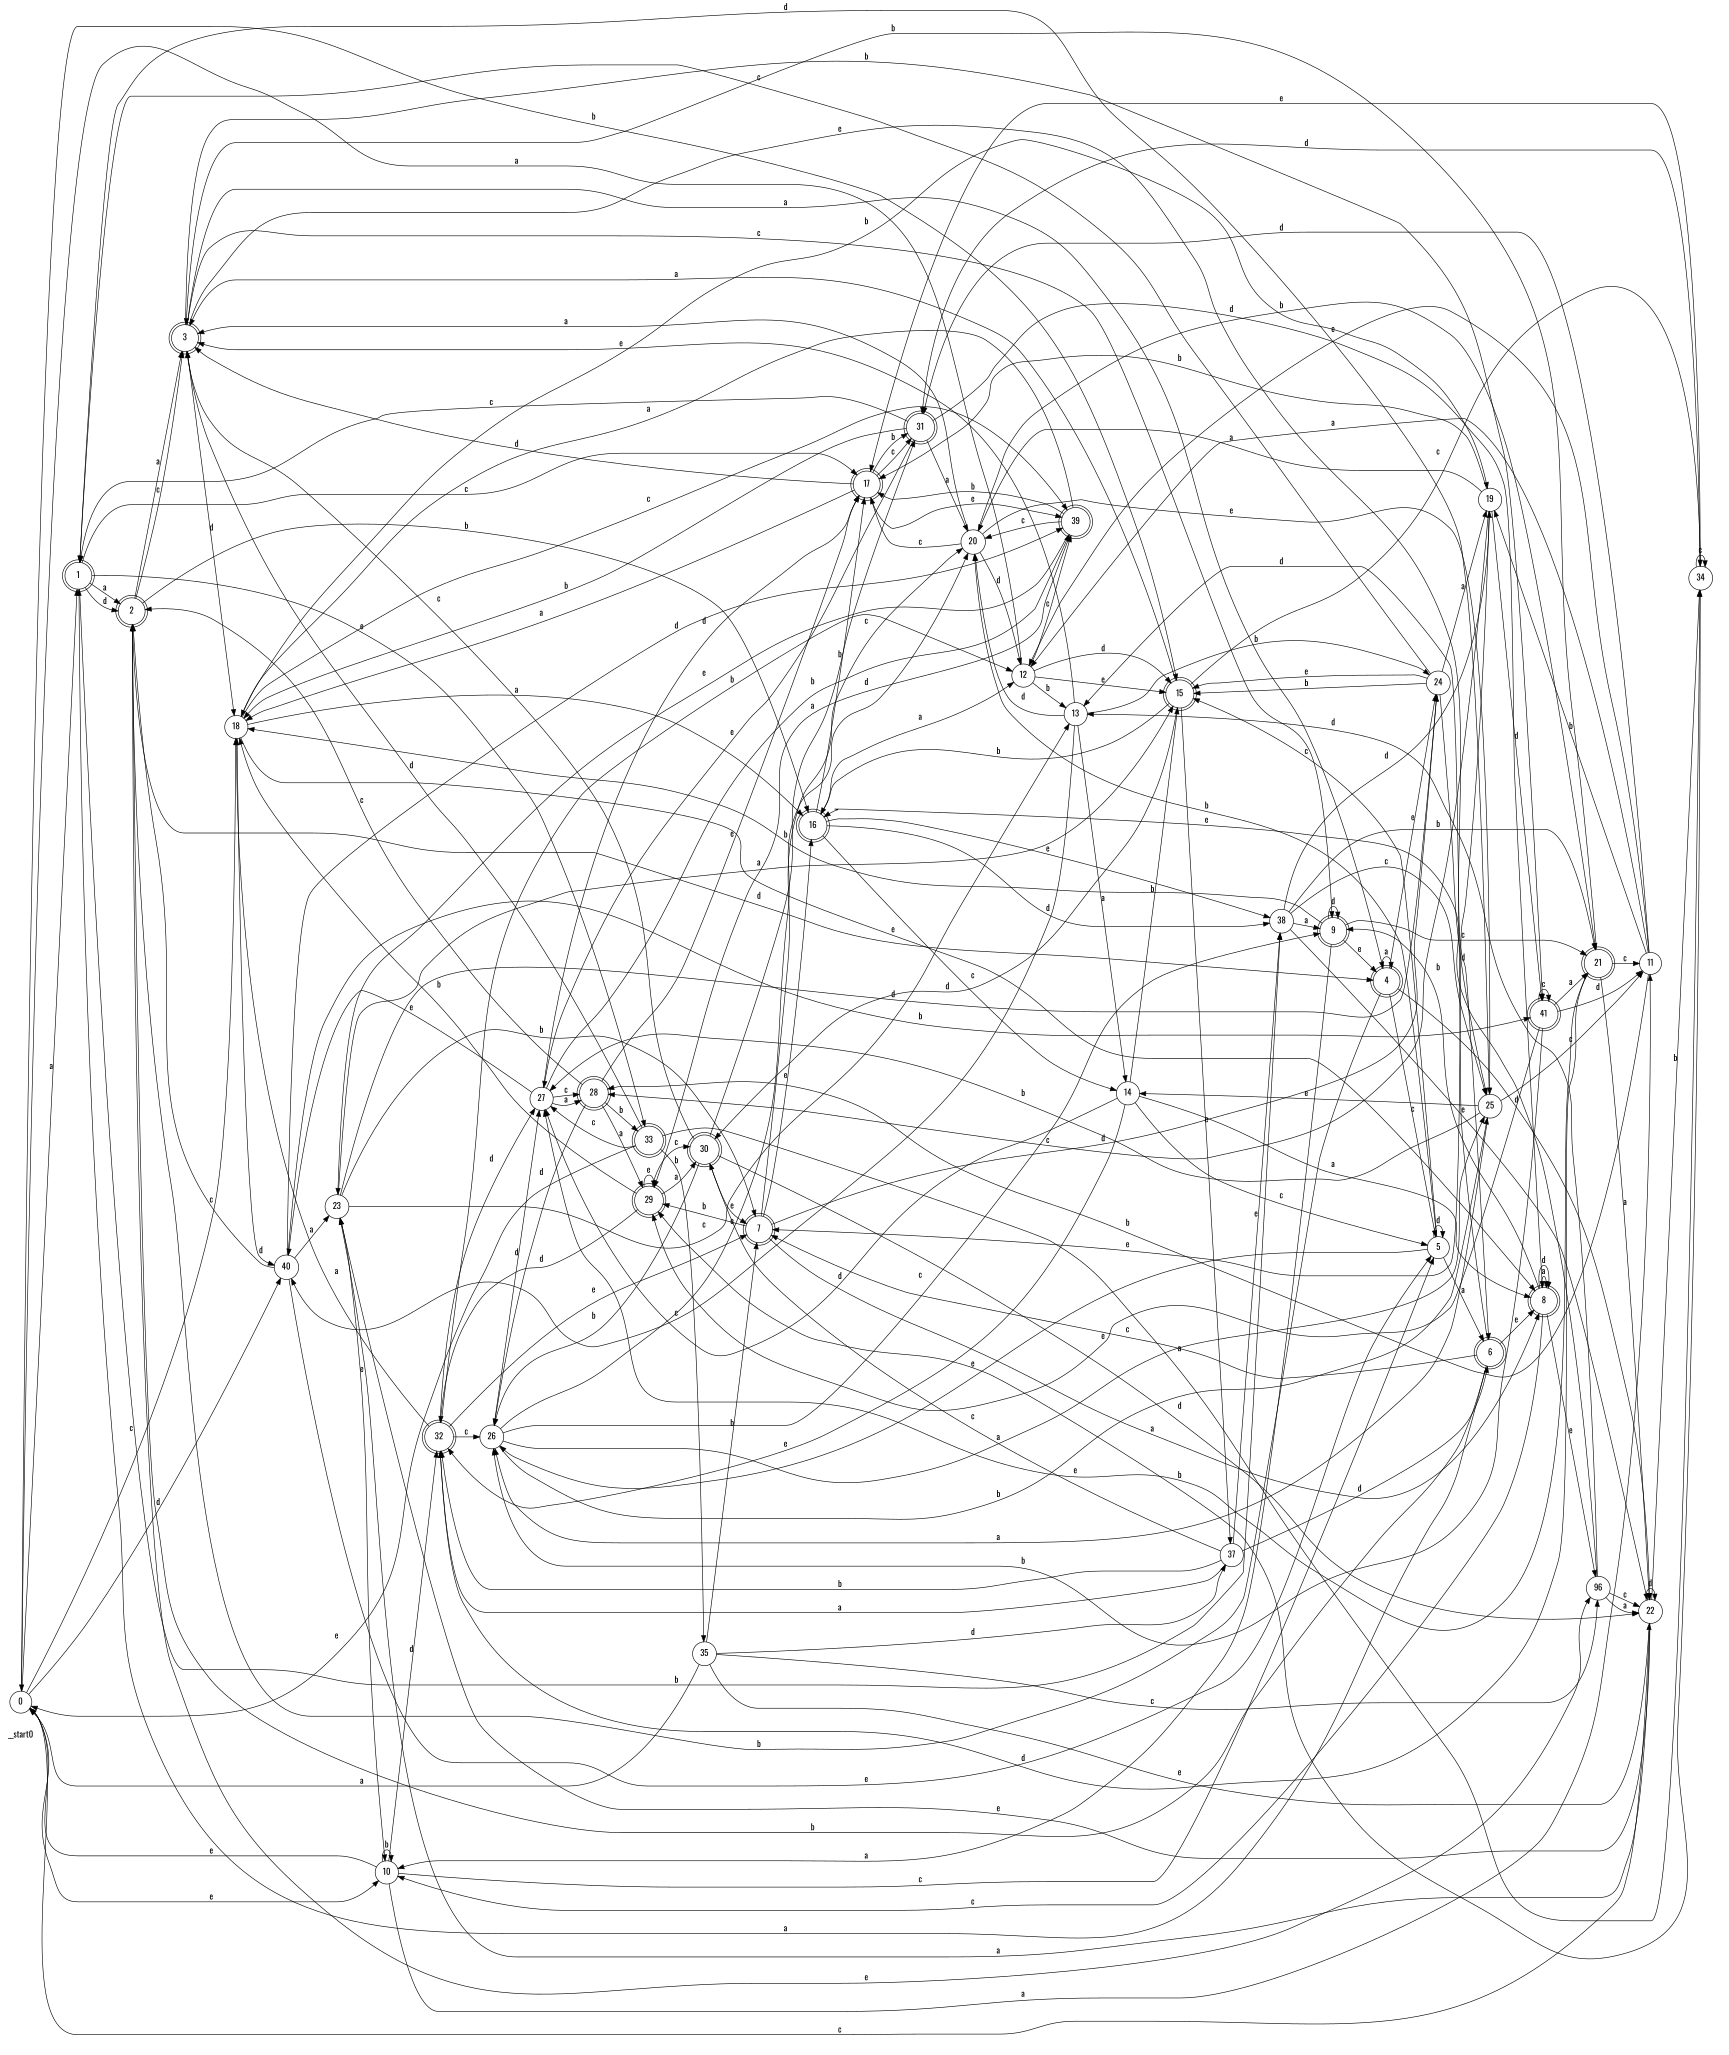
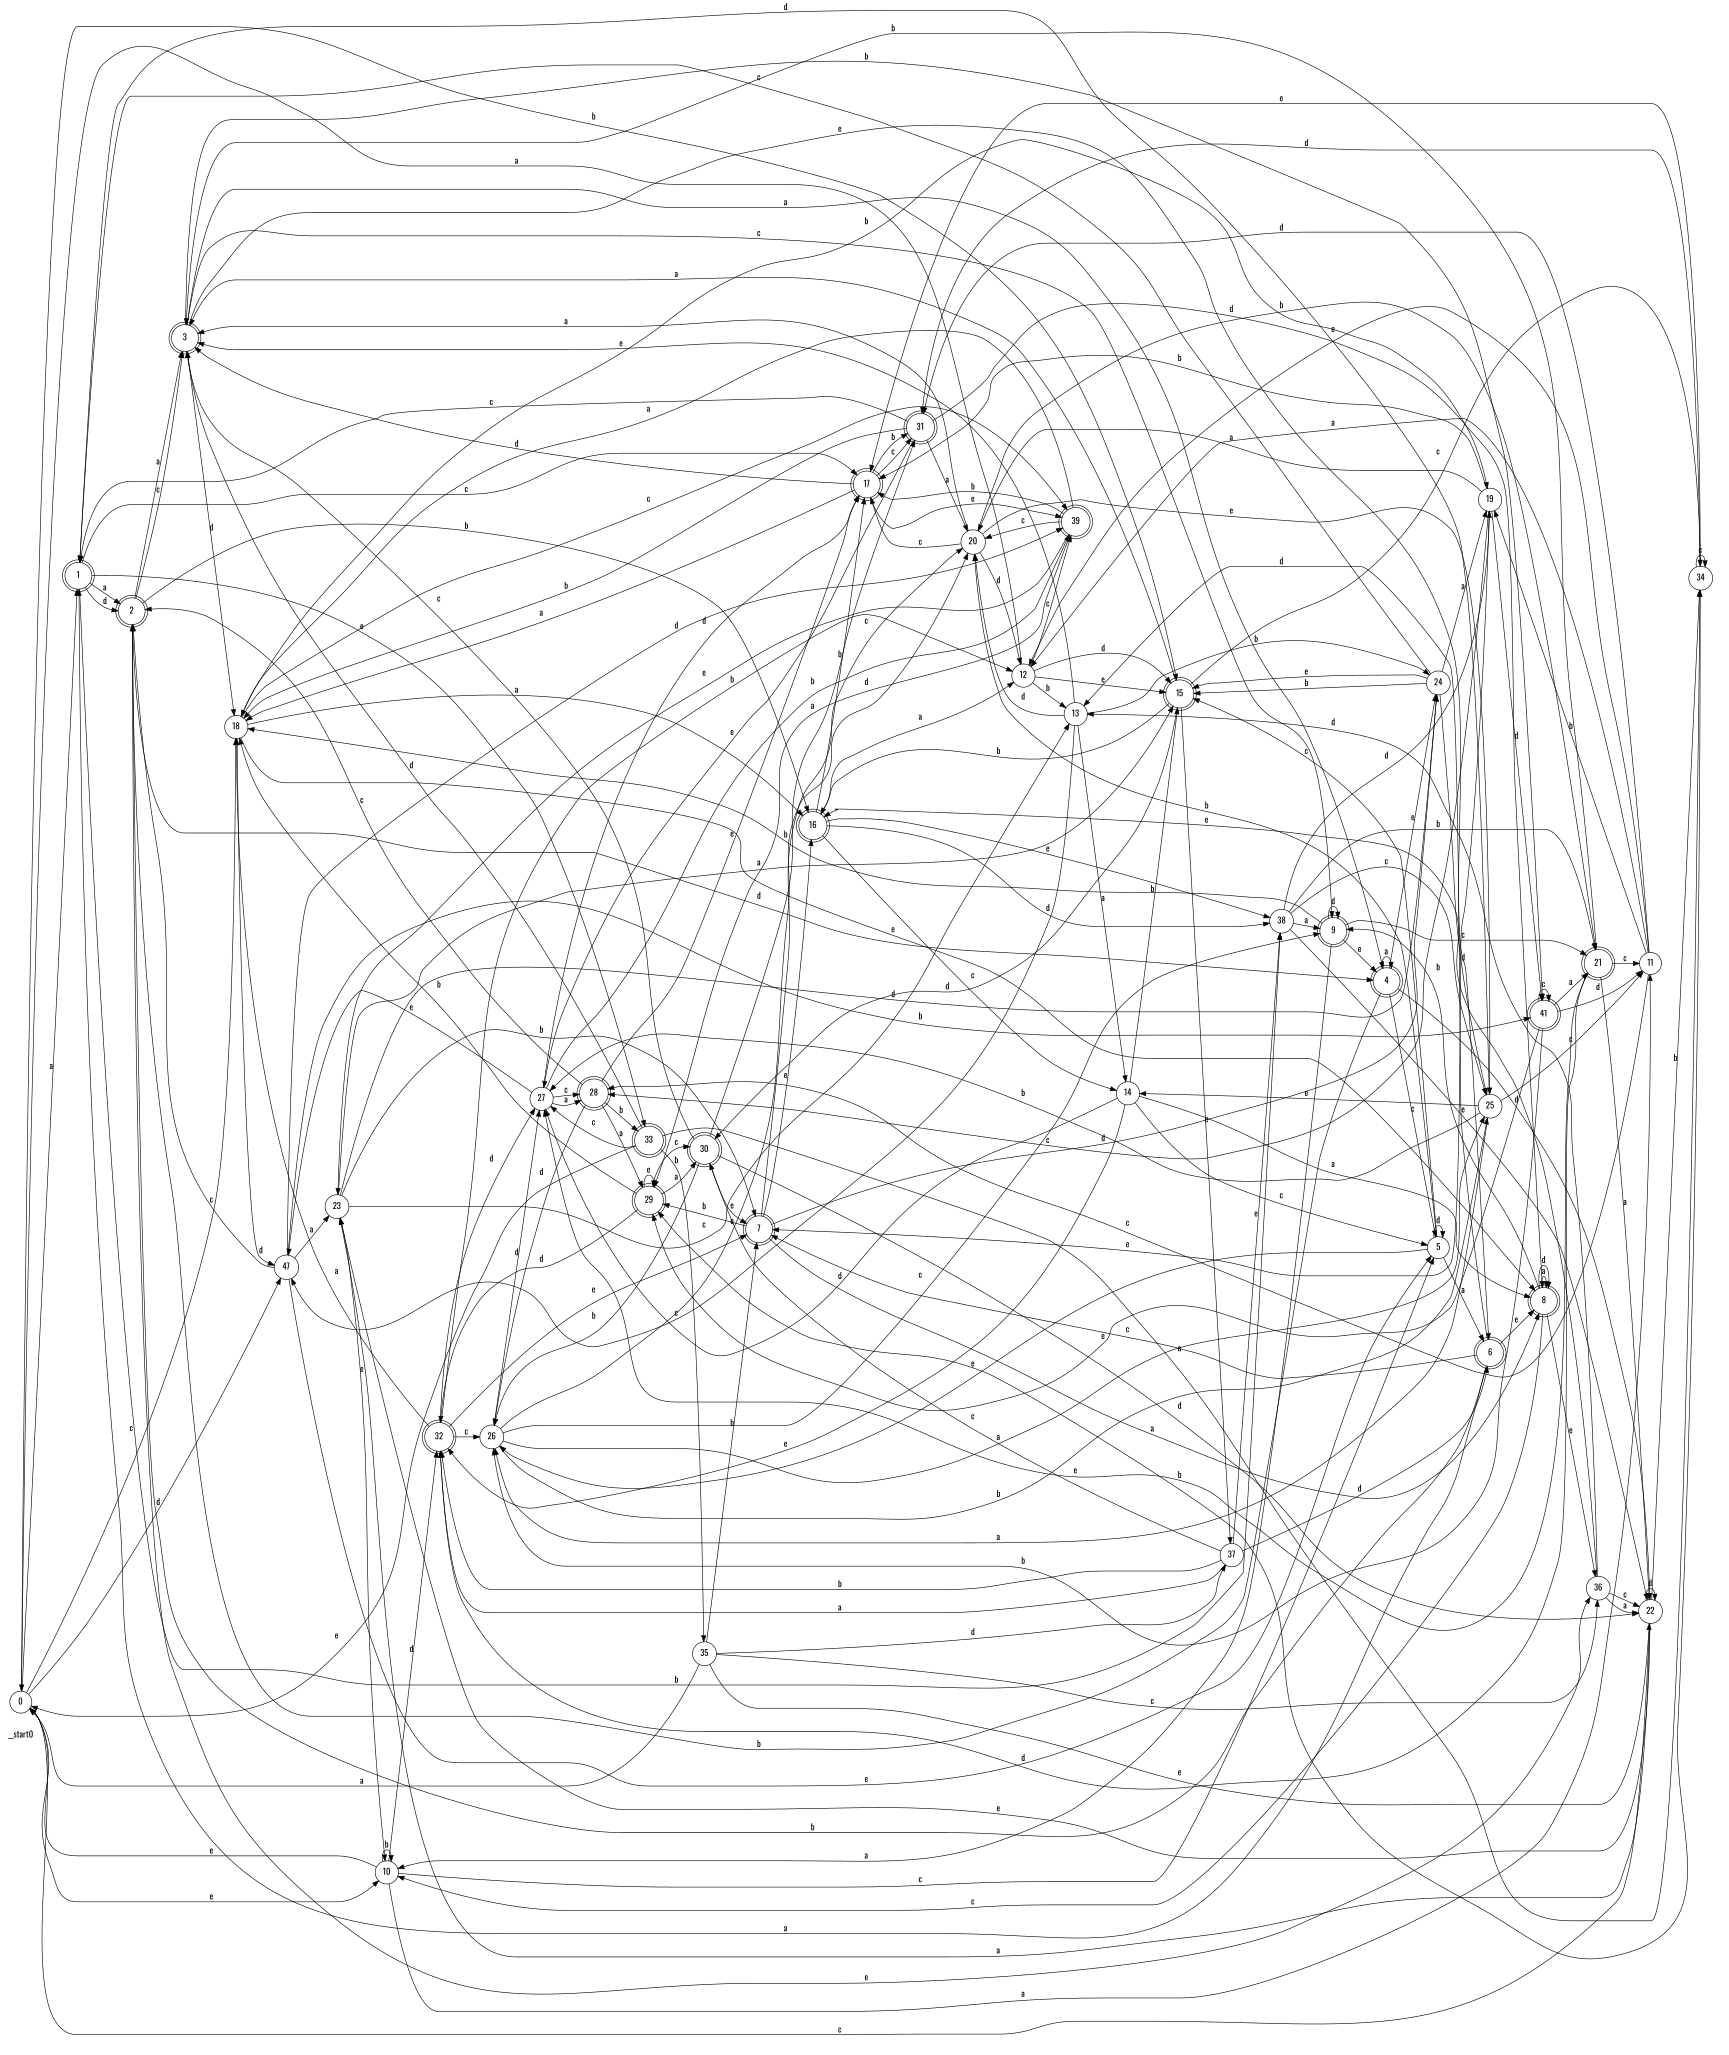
edge "11" -> "28": label "b" -> "c"
node "40": label "40" -> "47"
node "96": label "96" -> "36"
